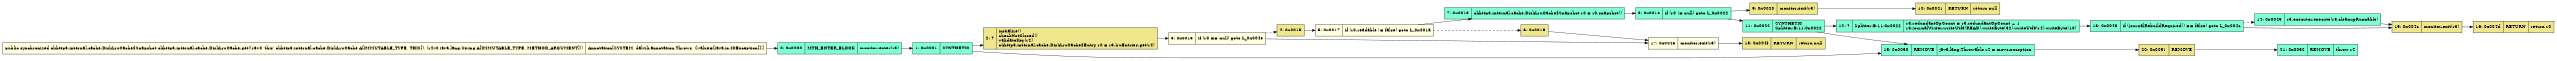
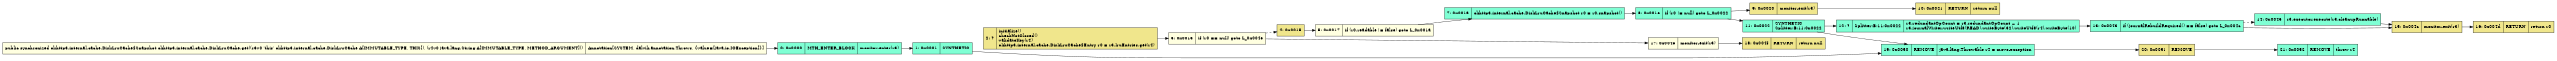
node "6: 0x0019": removed
edge "1: 0x0001" -> "2: ?": removed
